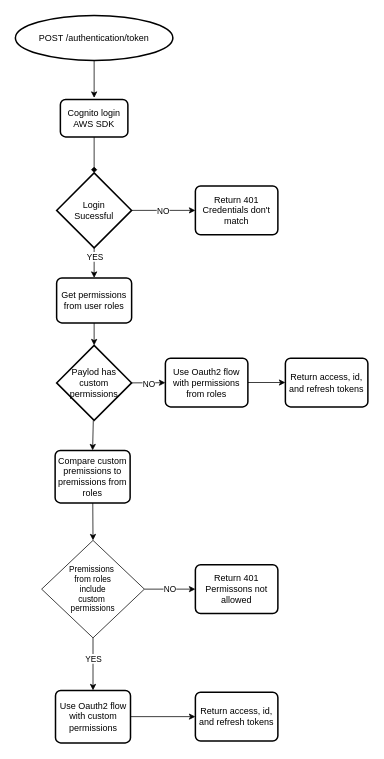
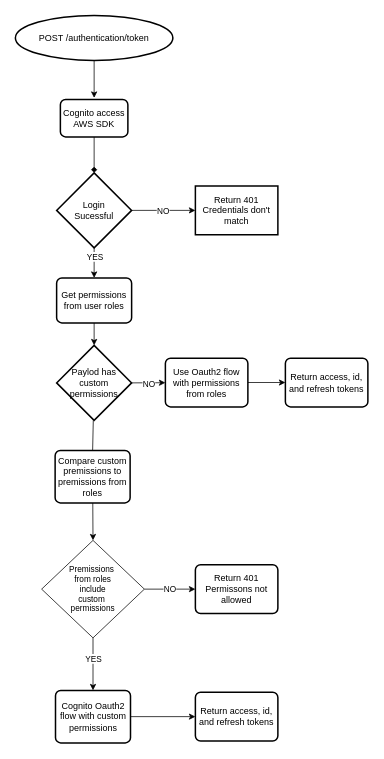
node "Cognito login AWS SDK": label "Cognito login AWS SDK" -> "Cognito access AWS SDK"
node "Return 401 Credentials don't match": shape rounded rectangle -> rectangle
edge "Paylod has custom permissions" -> "Compare custom premissions to premissions from roles": arrowhead classic -> none
node "Use Oauth2 flow with custom permissions": label "Use Oauth2 flow with custom permissions" -> "Cognito Oauth2 flow with custom permissions"
